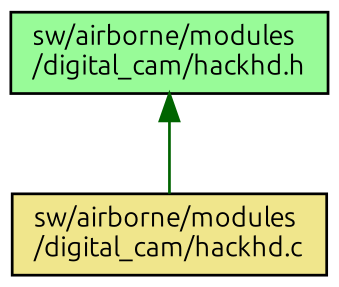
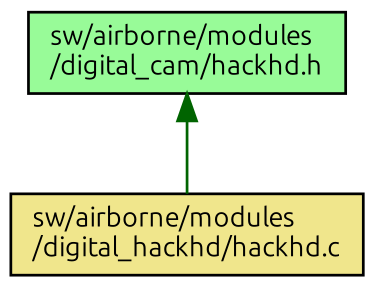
node "sw/airborne/modules /digital_cam/hackhd.c": label "sw/airborne/modules /digital_cam/hackhd.c" -> "sw/airborne/modules /digital_hackhd/hackhd.c"
